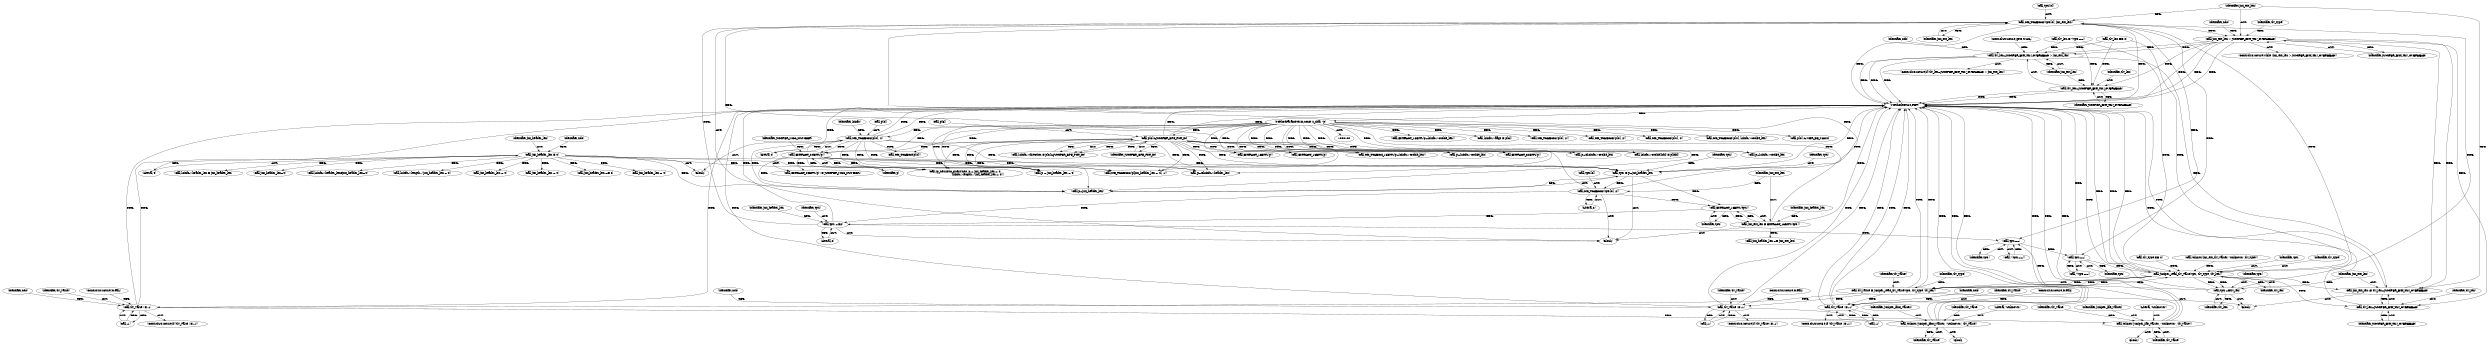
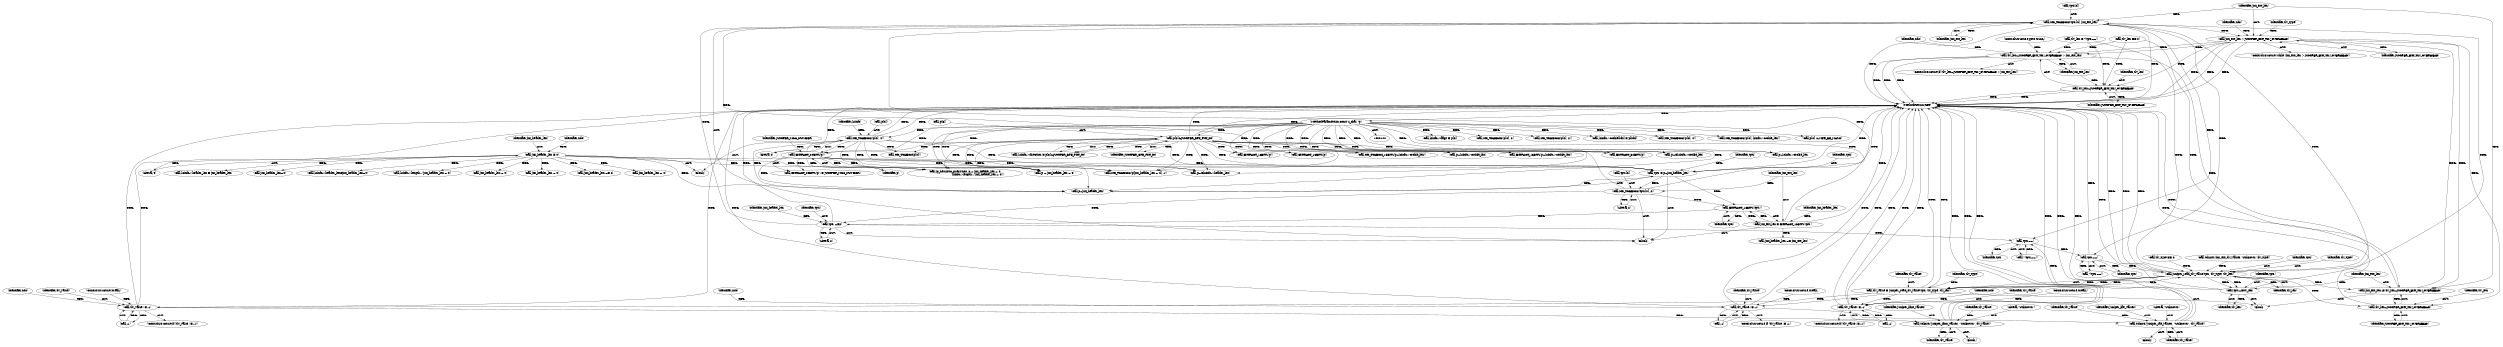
edge "(Call,p[3]&JUNIPER_BPF_PKT_IN)" -> "(Call,l2info->cookie[idx] = p[idx])": now "(Call,p[3]&JUNIPER_BPF_PKT_IN)" -> "(Call,EXTRACT_16BITS(p+l2info->cookie_len))"
